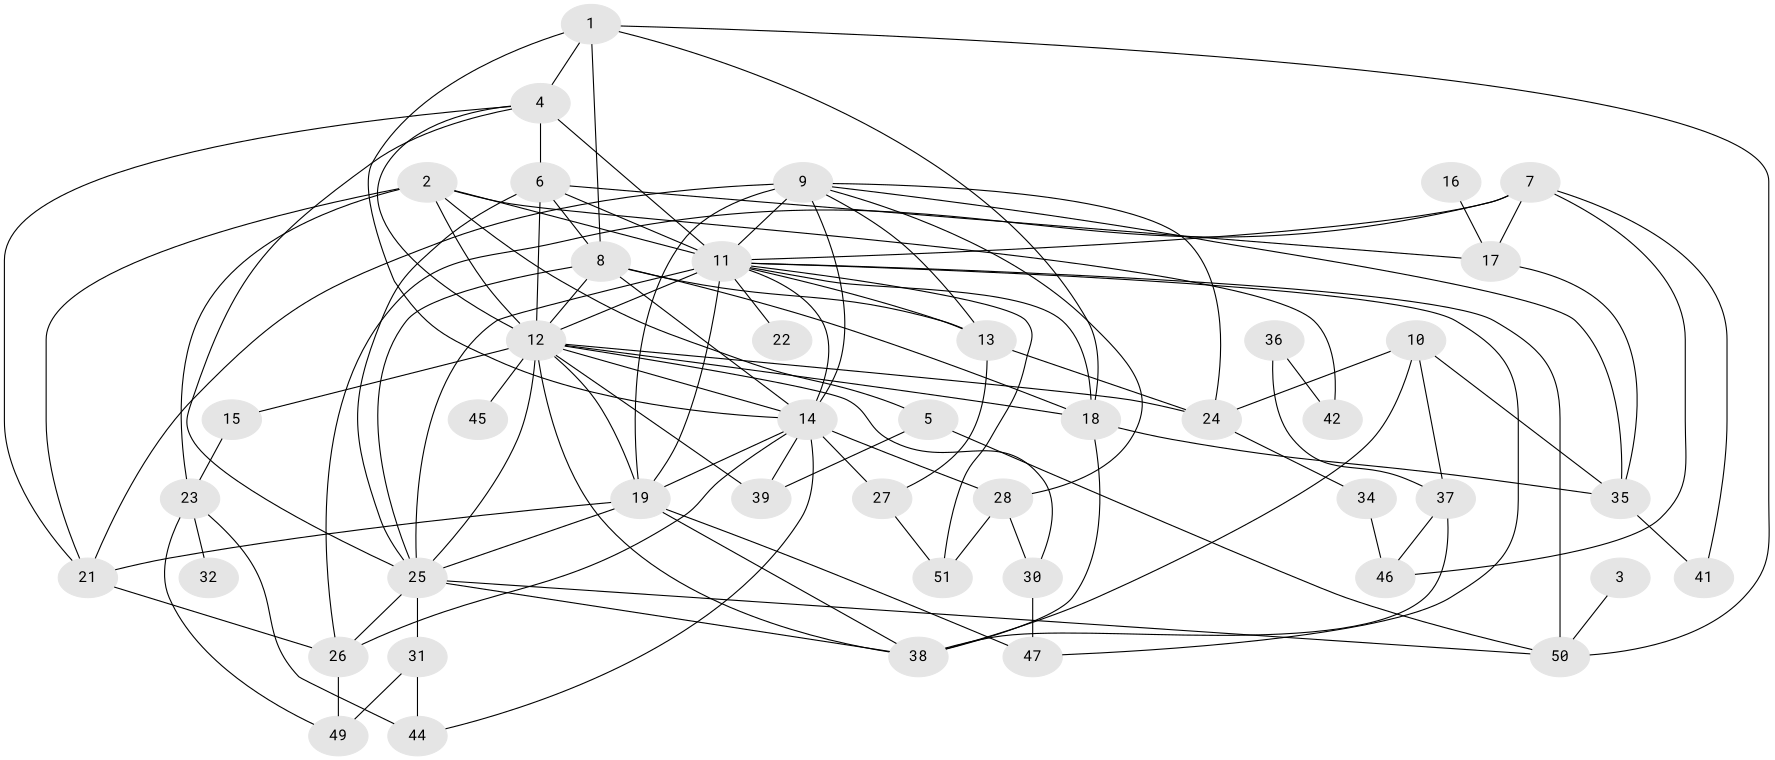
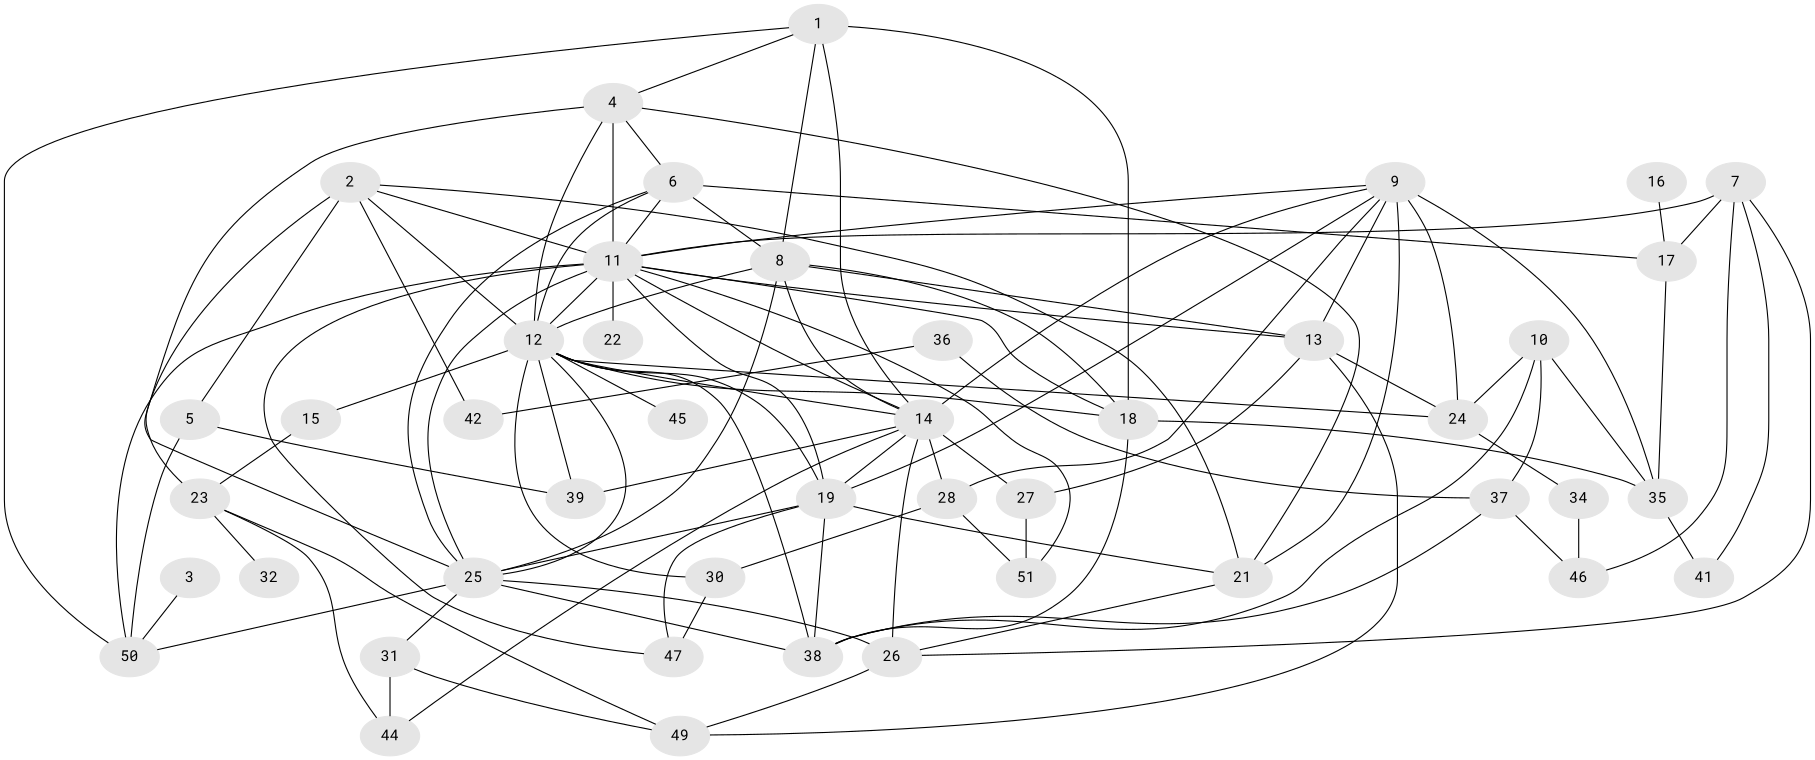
edge "13" -- "49": added
